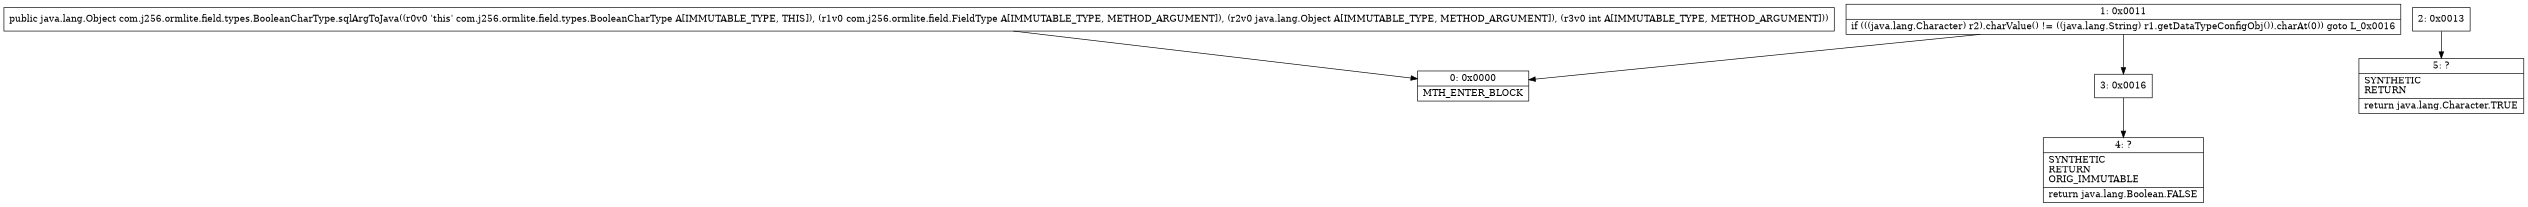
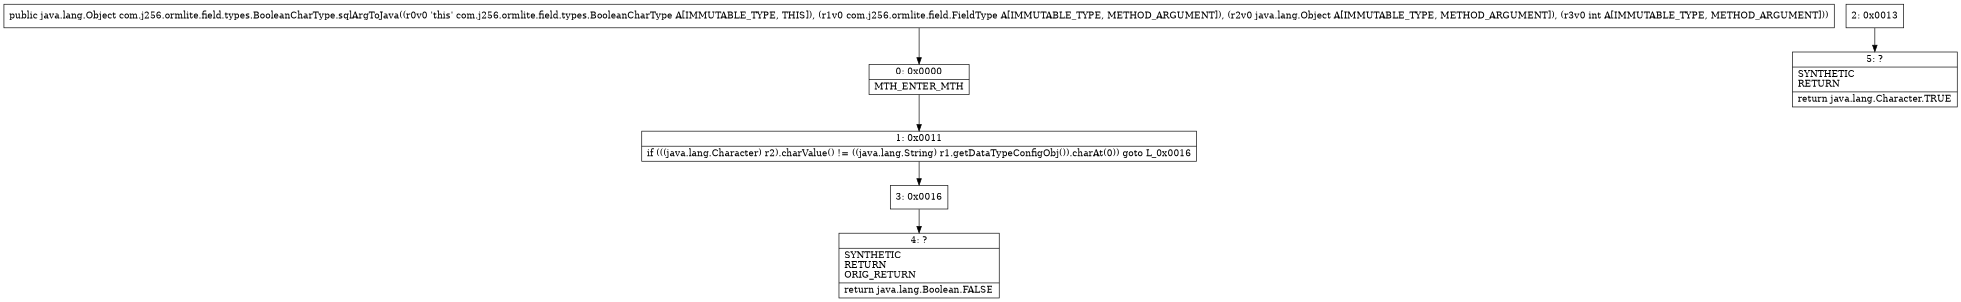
edge "1: 0x0011" -> "0: 0x0000": reversed
node "0: 0x0000": text "MTH_ENTER_BLOCK" -> "MTH_ENTER_MTH"
node "4: ?": text "ORIG_IMMUTABLE" -> "ORIG_RETURN"
